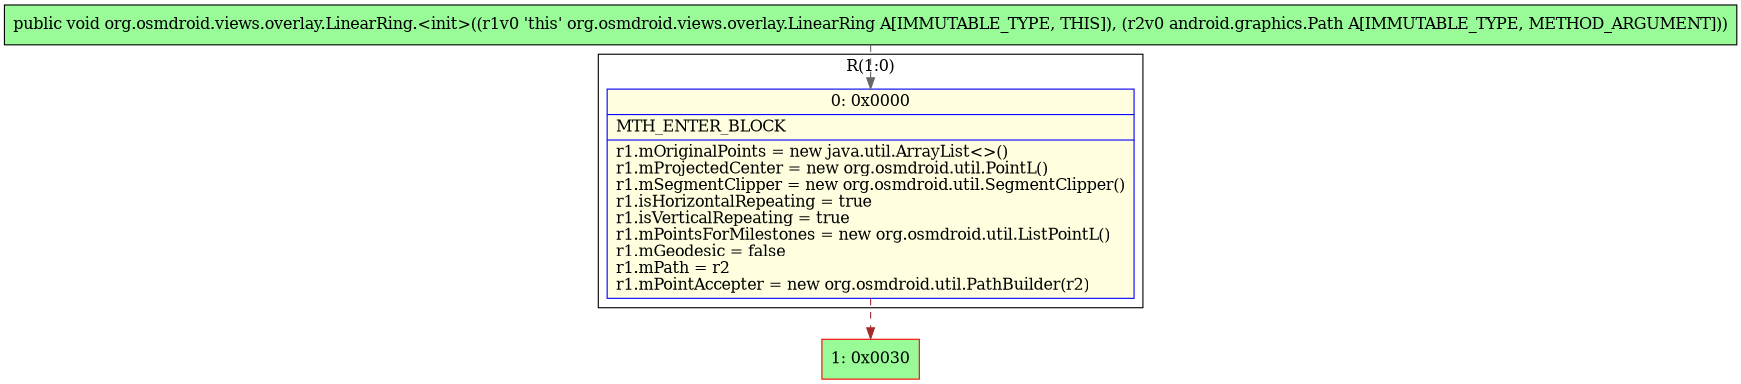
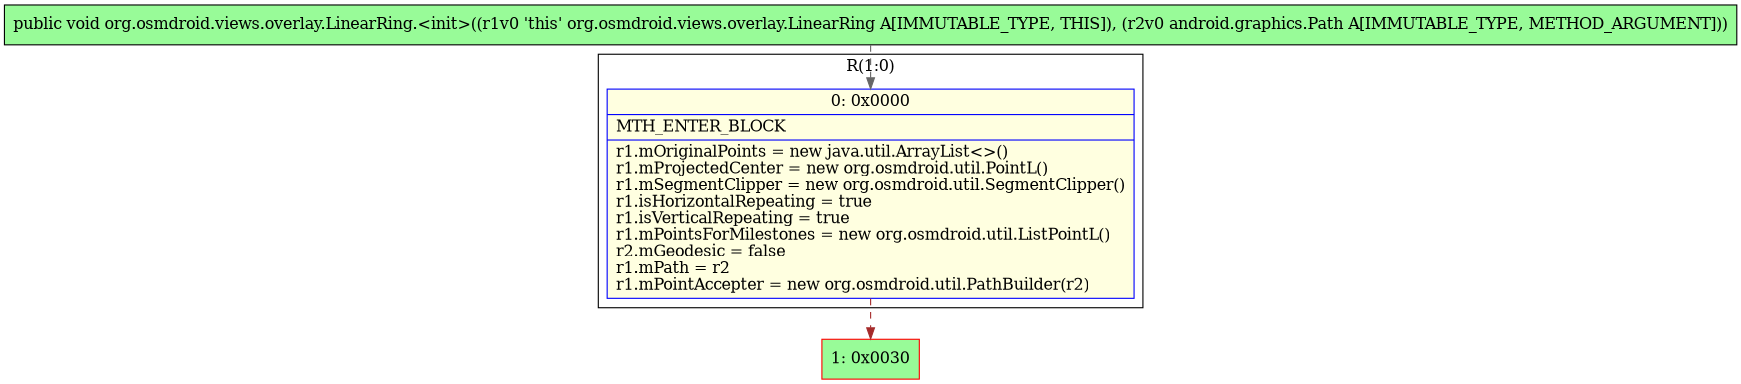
node "0: 0x0000": text "r1.mGeodesic = false" -> "r2.mGeodesic = false"
